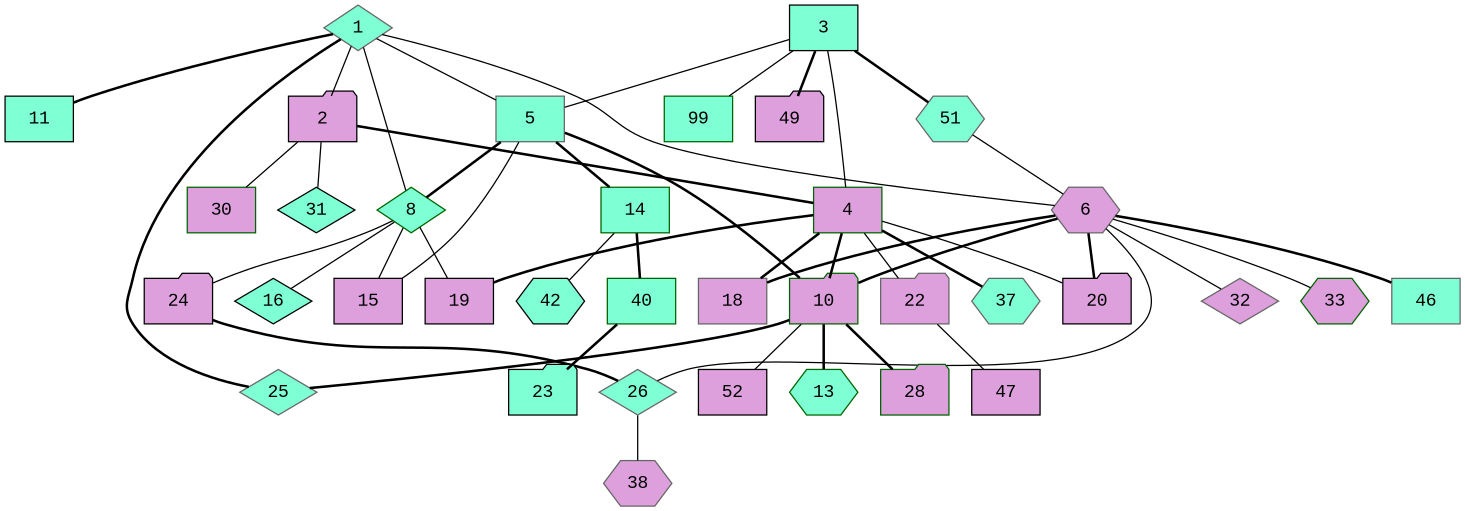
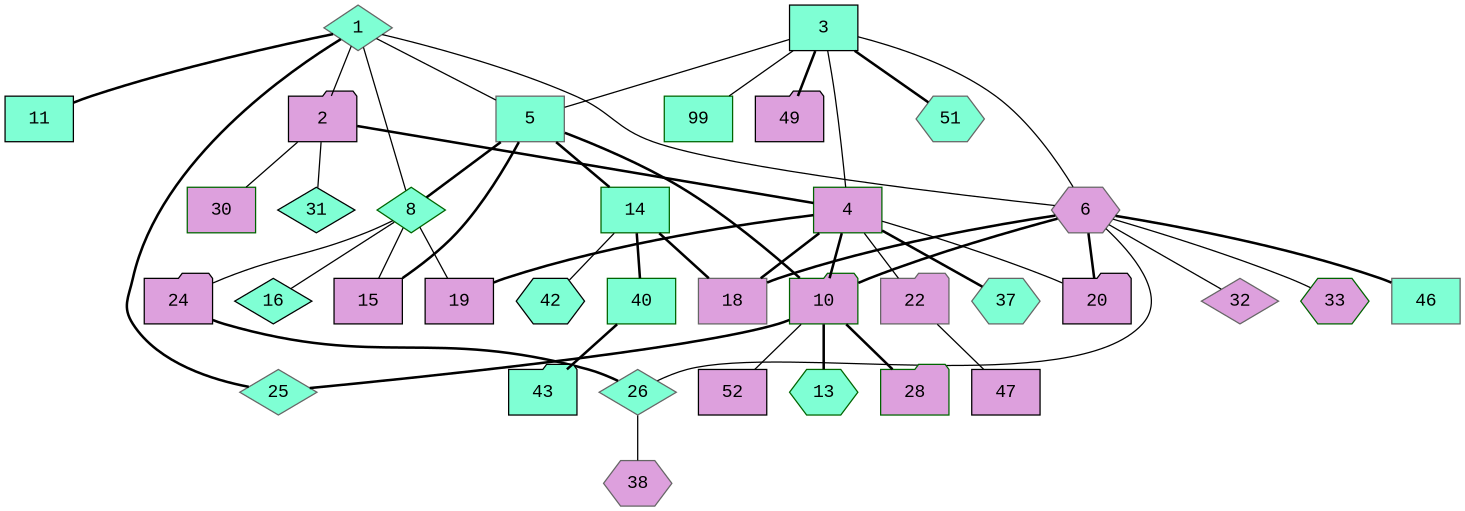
edge "51" -- "6": now "3" -- "6"
edge "5" -- "15": style solid -> bold
edge "14" -- "18": added
node "23": label "23" -> "43"
